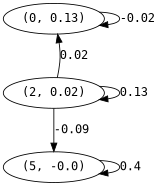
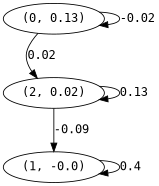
edge "(2, 0.02)" -> "(0, 0.13)": reversed
node "(5, -0.0)": label "(5, -0.0)" -> "(1, -0.0)"
